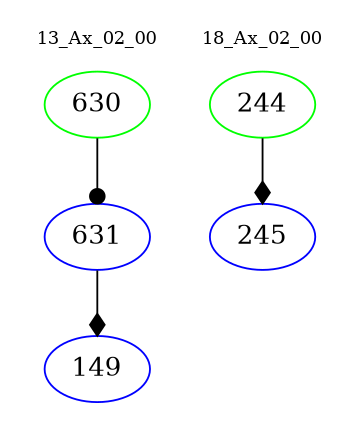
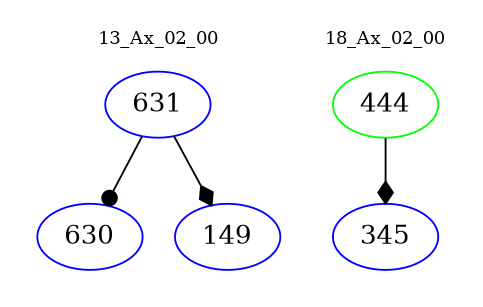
node "630": color green -> blue
node "244": label "244" -> "444"
edge "630" -> "631": reversed
node "245": label "245" -> "345"
